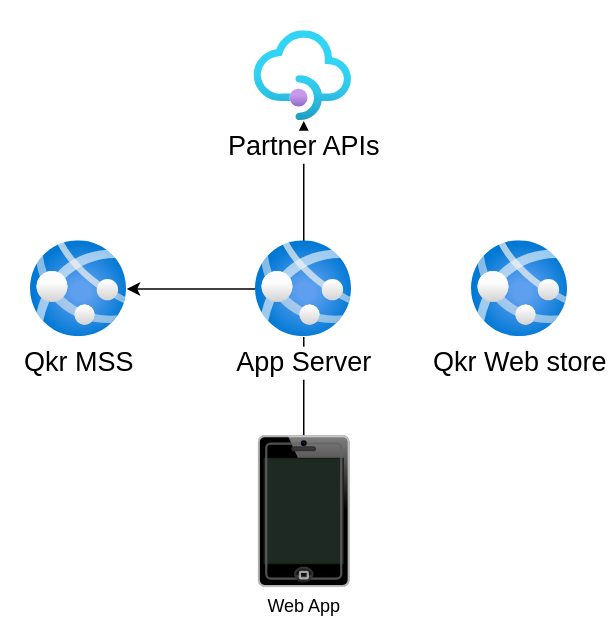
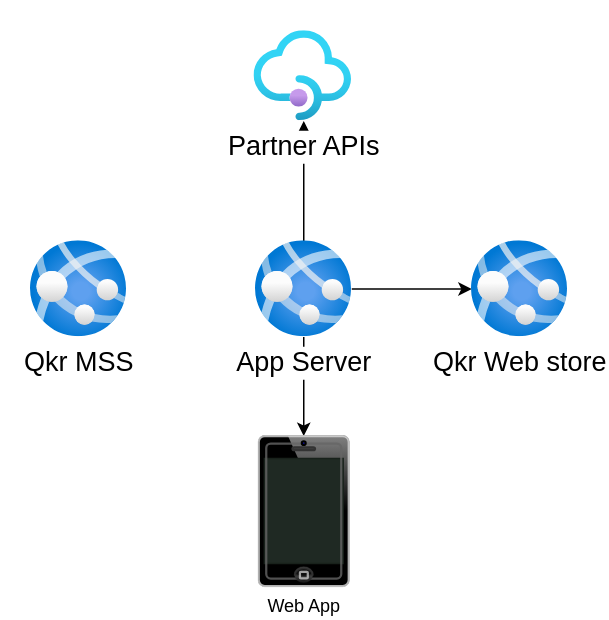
edge "App Server" -> "Qkr MSS": removed
edge "App Server" -> "Qkr Web store": added
edge "App Server" -- "Web App": arrowhead none -> classic
